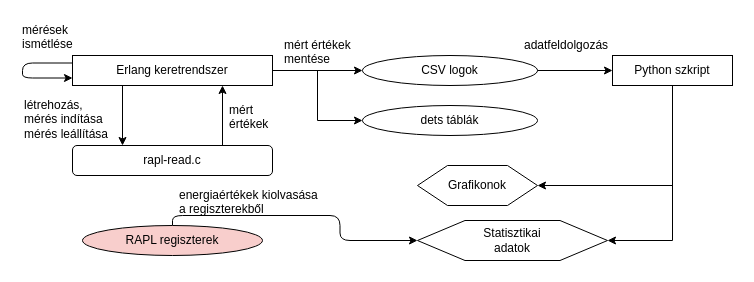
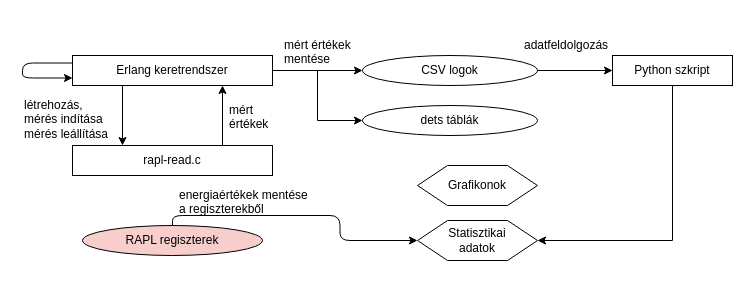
node "mérések ismétlése": removed
node "rapl-read.c": shape rounded rectangle -> rectangle
edge "Python szkript" -> "Grafikonok": removed
node "energiaértékek kiolvasása a regiszterekből": label "energiaértékek kiolvasása a regiszterekből" -> "energiaértékek mentése a regiszterekből"
node "Statisztikai adatok": size 190x40 -> 120x40
